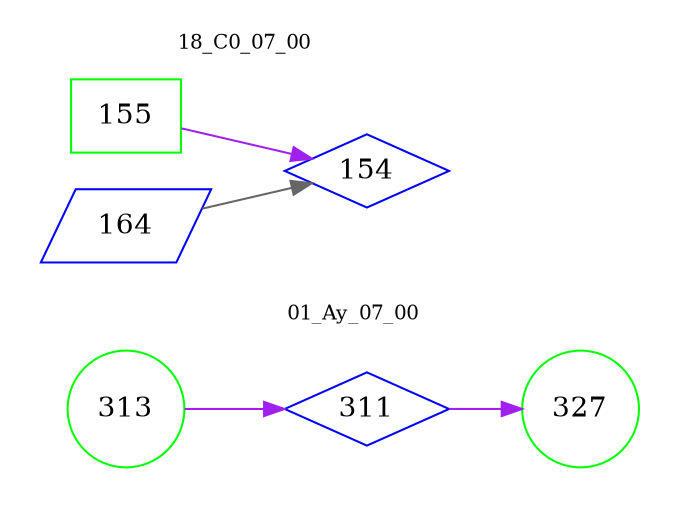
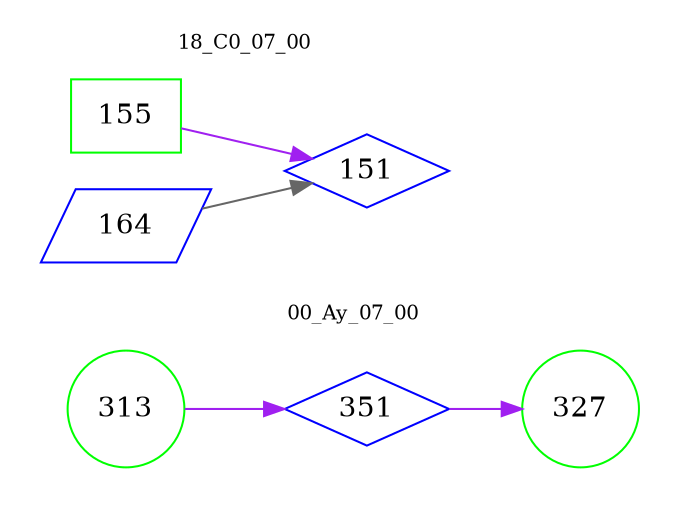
node "154": label "154" -> "151"
cluster "01_Ay_07_00": label "01_Ay_07_00" -> "00_Ay_07_00"
node "311": label "311" -> "351"
